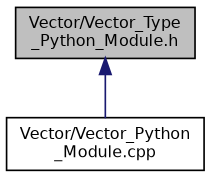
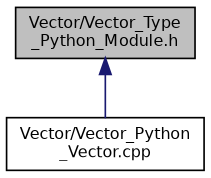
node "Vector/Vector_Python _Module.cpp": label "Vector/Vector_Python _Module.cpp" -> "Vector/Vector_Python _Vector.cpp"
